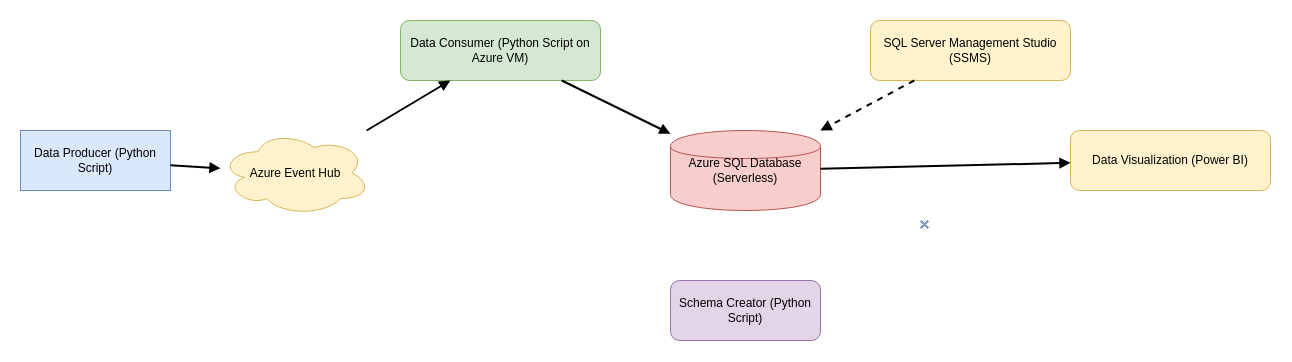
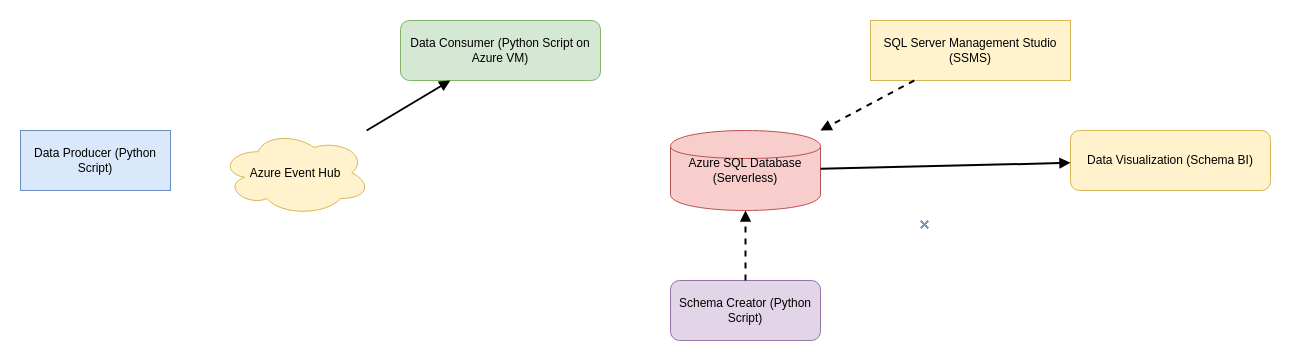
node "SQL Server Management Studio (SSMS)": shape rounded rectangle -> rectangle
edge "Data Consumer (Python Script on Azure VM)" -> "Azure SQL Database (Serverless)": removed
node "Data Visualization (Power BI)": label "Data Visualization (Power BI)" -> "Data Visualization (Schema BI)"
edge "Data Producer (Python Script)" -> "Azure Event Hub": removed
edge "Schema Creator (Python Script)" -> "Azure SQL Database (Serverless)": added
